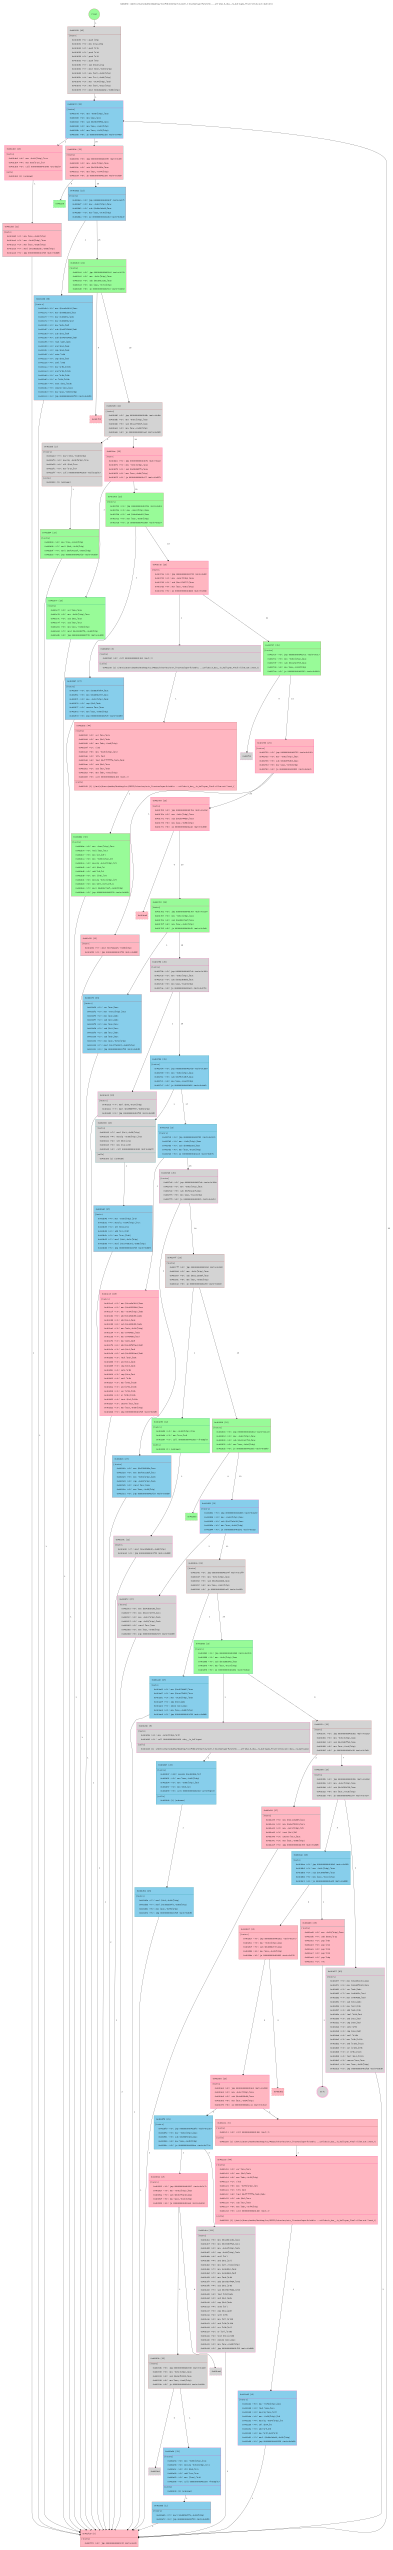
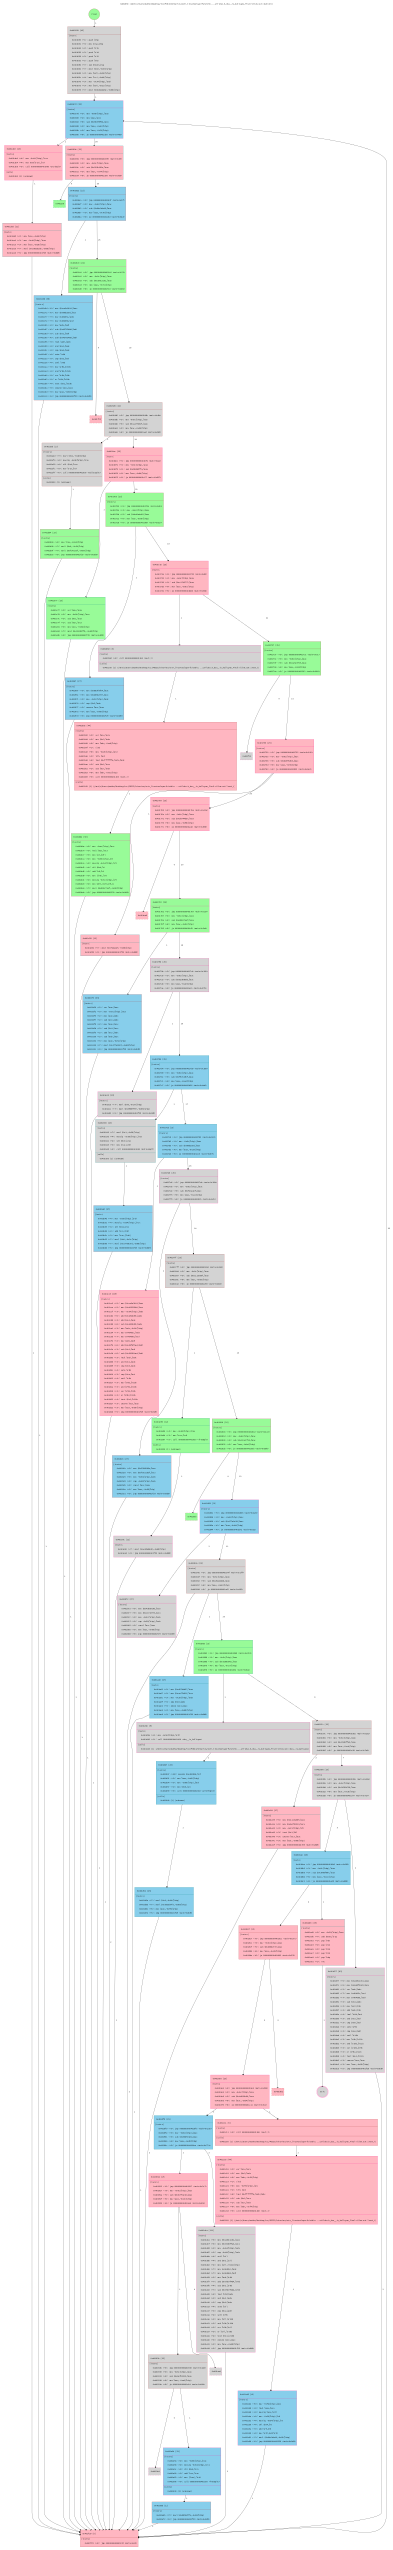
edge "0x401b72 [27]" -> "0x401f29 [5]": now "0x40184a [25]" -> "0x401f29 [5]"
